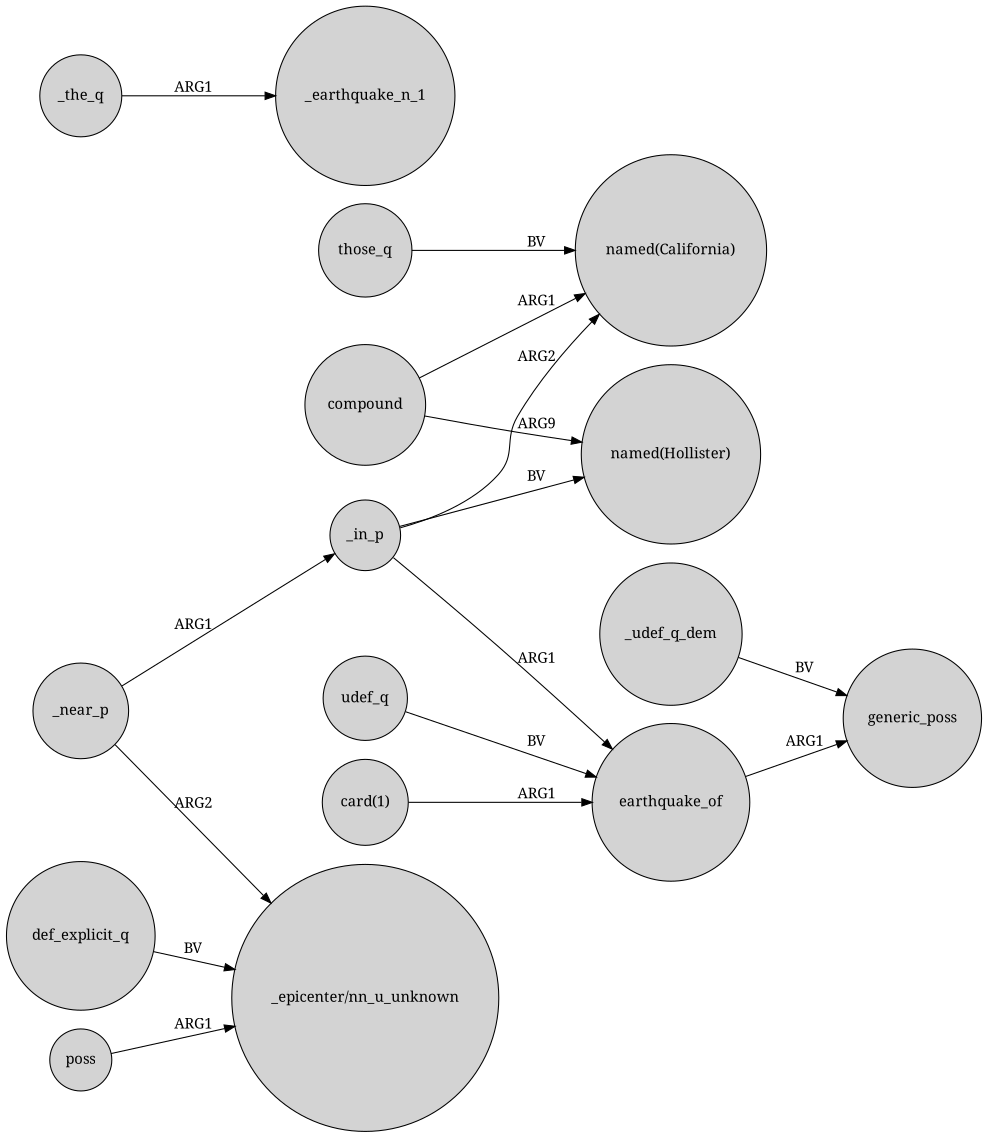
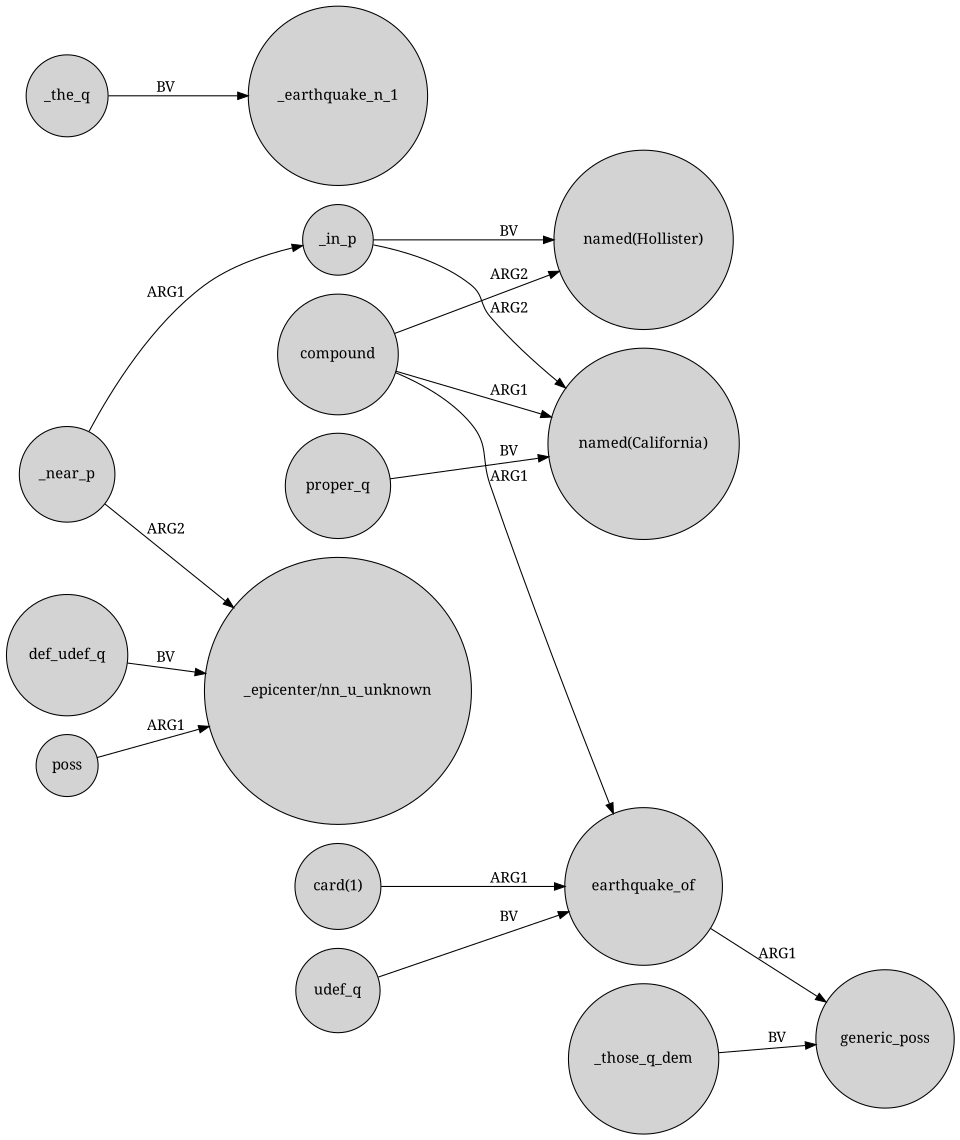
edge "_the_q" -> "_earthquake_n_1": label "ARG1" -> "BV"
node "those_q": label "those_q" -> "proper_q"
edge "compound" -> "named(Hollister)": label "ARG9" -> "ARG2"
node "_udef_q_dem": label "_udef_q_dem" -> "_those_q_dem"
edge "_in_p" -> "earthquake_of": now "compound" -> "earthquake_of"
node "def_explicit_q": label "def_explicit_q" -> "def_udef_q"
